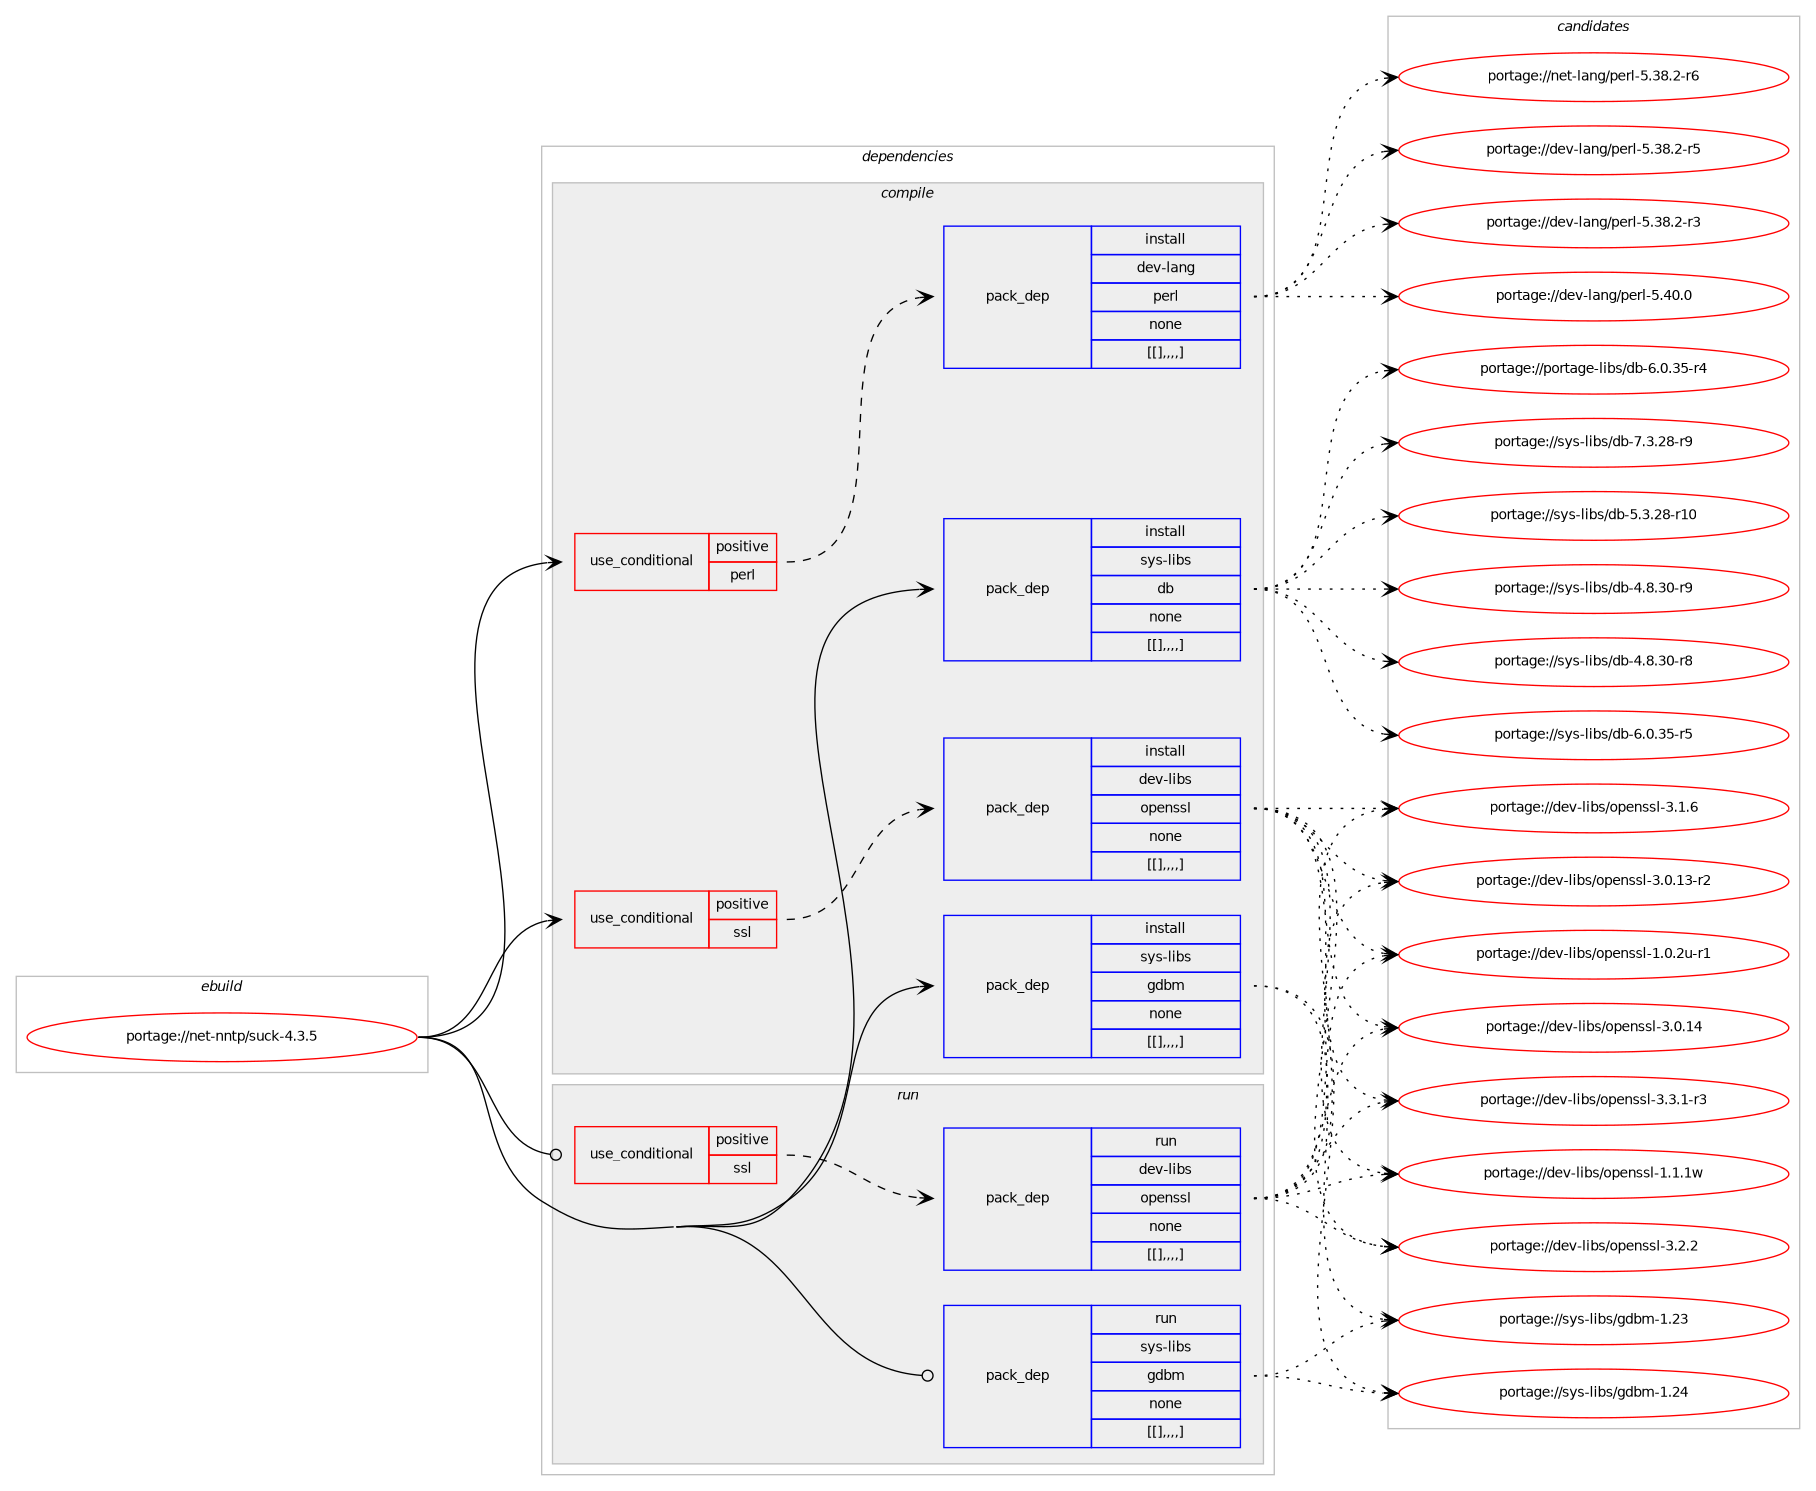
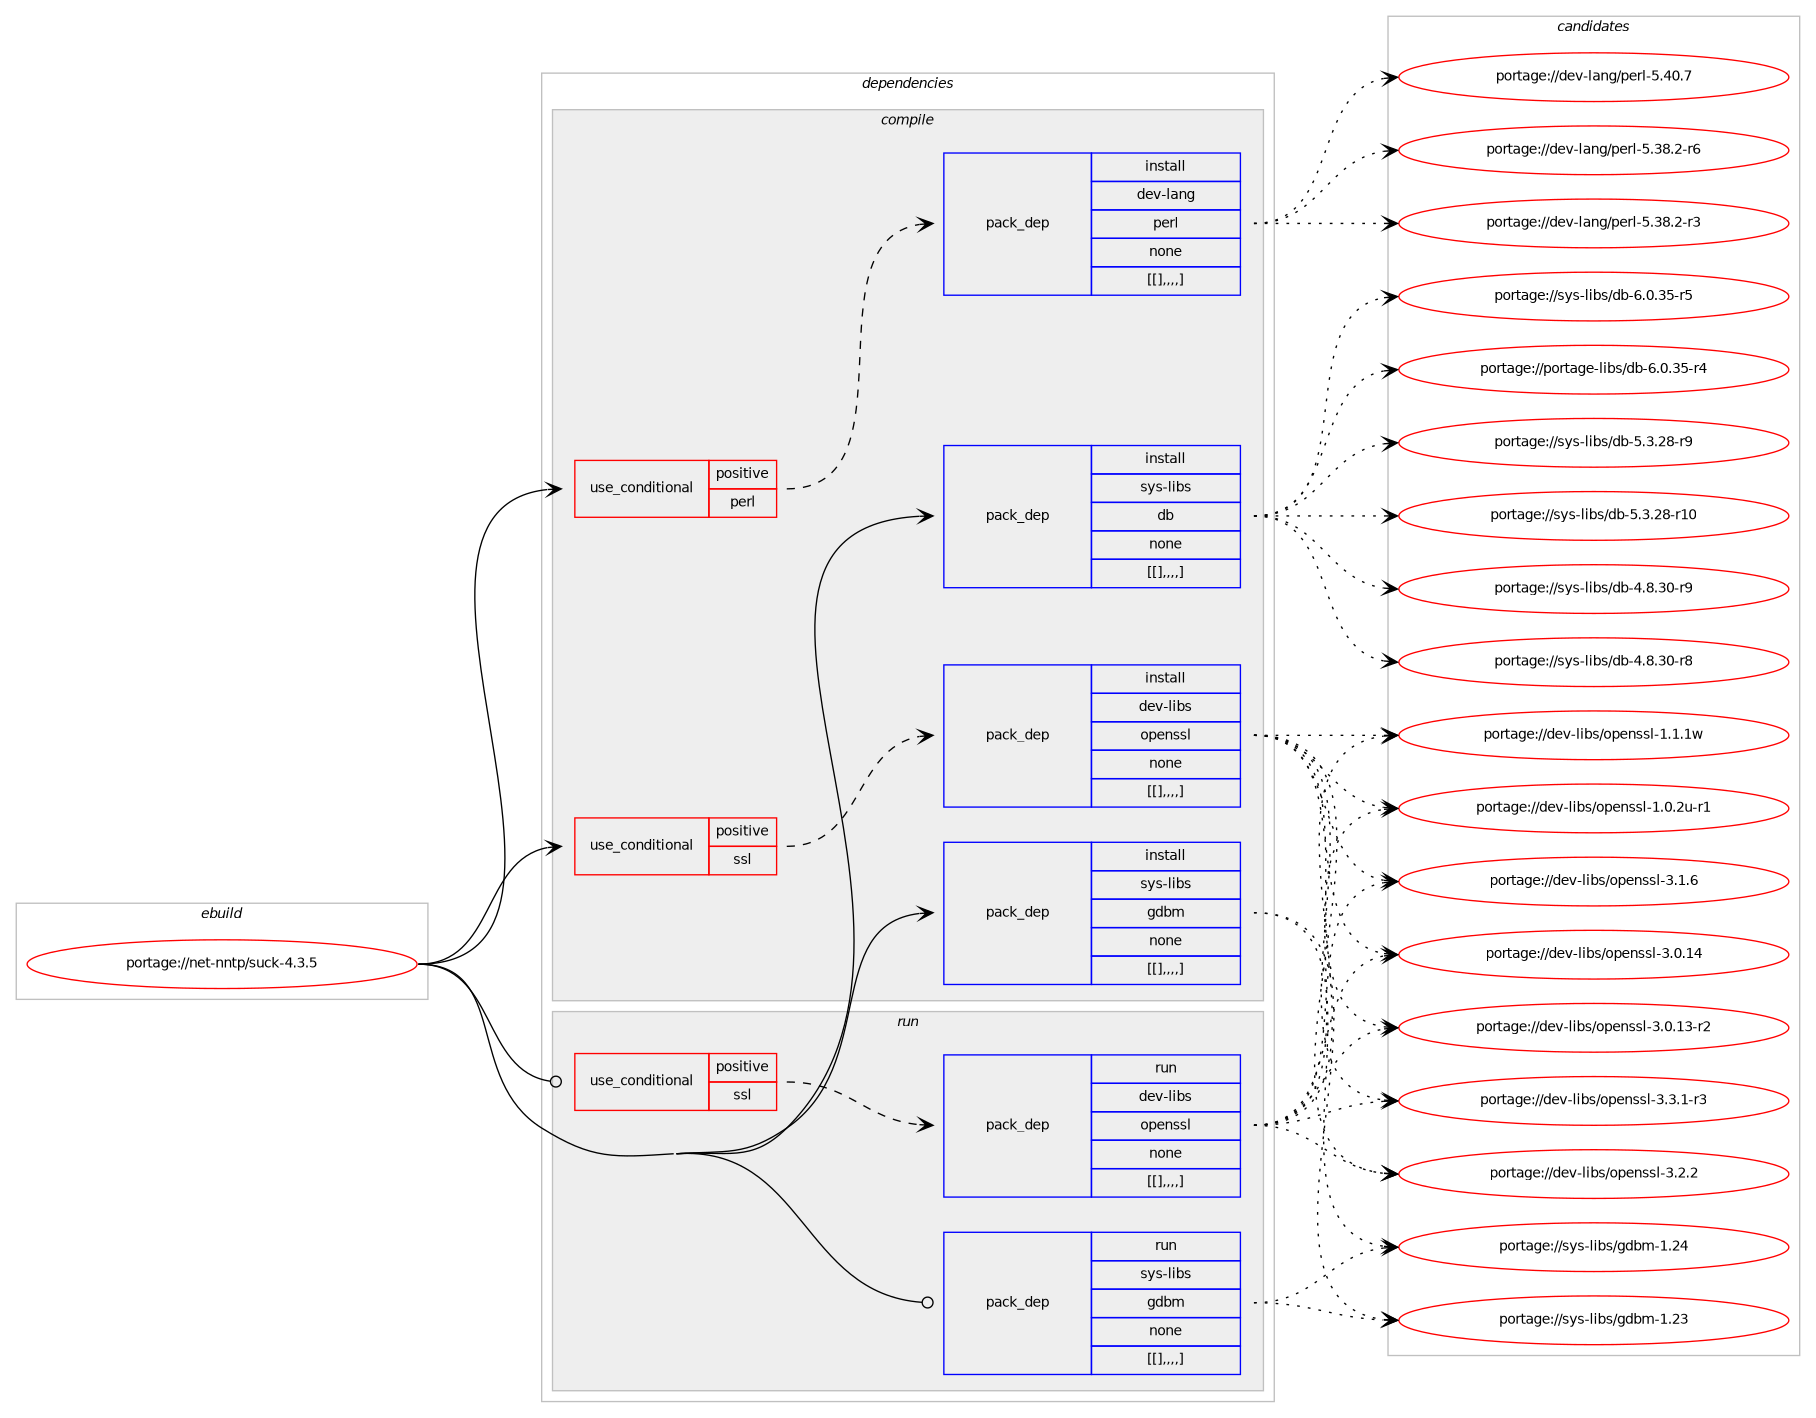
node "portage://net-lang/perl-5.38.2-r6": label "portage://net-lang/perl-5.38.2-r6" -> "portage://dev-lang/perl-5.38.2-r6"
node "portage://dev-lang/perl-5.38.2-r5": removed
node "portage://dev-lang/perl-5.40.0": label "portage://dev-lang/perl-5.40.0" -> "portage://dev-lang/perl-5.40.7"
node "portage://sys-libs/db-7.3.28-r9": label "portage://sys-libs/db-7.3.28-r9" -> "portage://sys-libs/db-5.3.28-r9"
